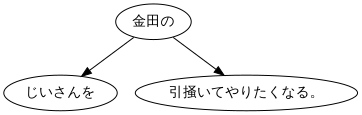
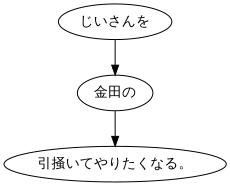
edge "金田の" -> "じいさんを": reversed
